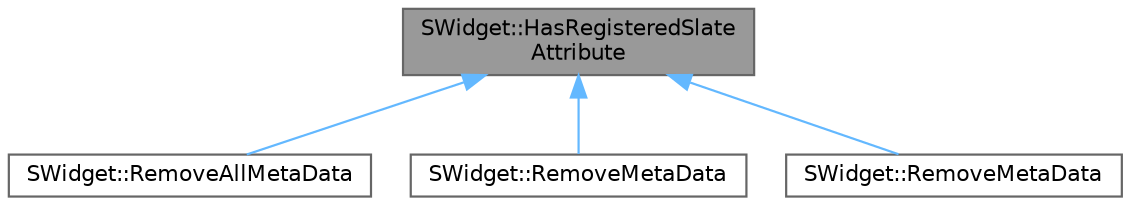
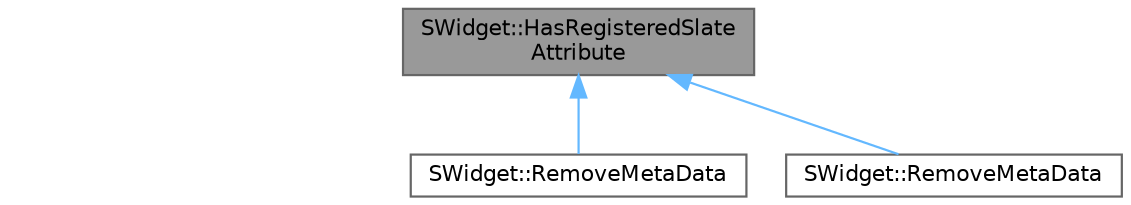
node "SWidget::RemoveAllMetaData": removed
